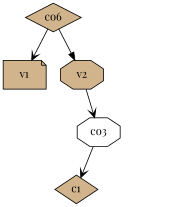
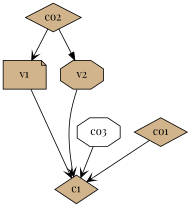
node "co6": label "co6" -> "co2"
edge "v2" -> "co3": now "v2" -> "c1"
edge "v1" -> "c1": added
node "co1": added
